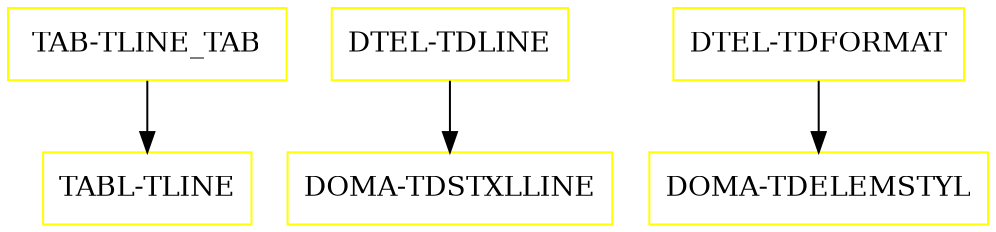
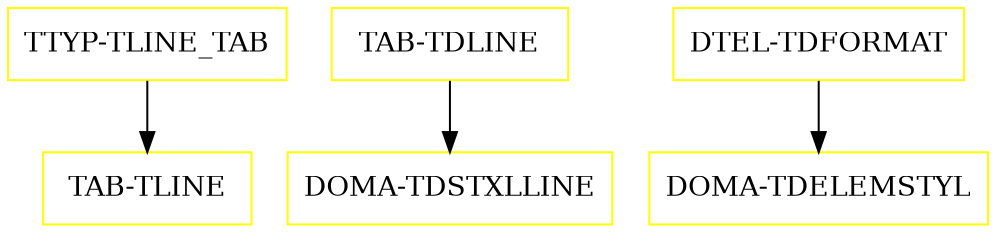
node "TAB-TLINE_TAB": label "TAB-TLINE_TAB" -> "TTYP-TLINE_TAB"
node "DTEL-TDLINE": label "DTEL-TDLINE" -> "TAB-TDLINE"
node "TABL-TLINE": label "TABL-TLINE" -> "TAB-TLINE"
